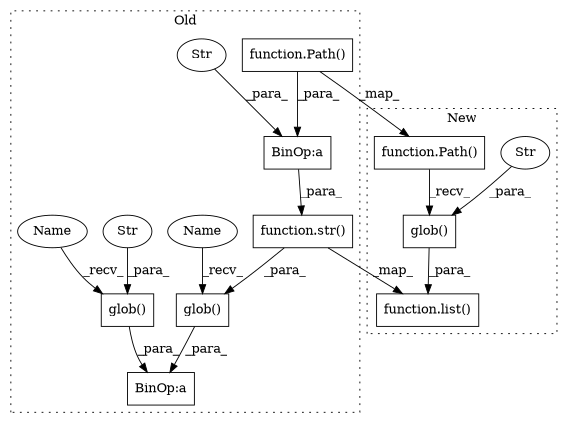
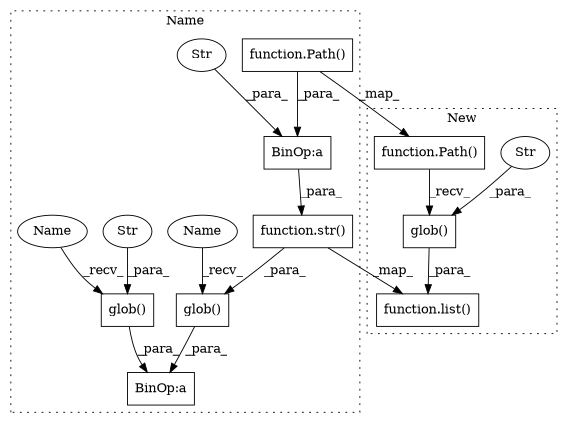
cluster "Old": label "Old" -> "Name"
